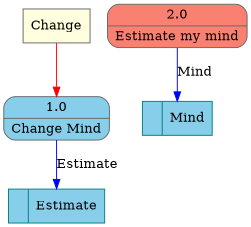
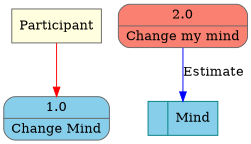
node "Change": label "Change" -> "Participant"
node "2.0": text "Estimate my mind" -> "Change my mind"
edge "2.0" -> "Mind": label "Mind" -> "Estimate"
node "Estimate": removed
